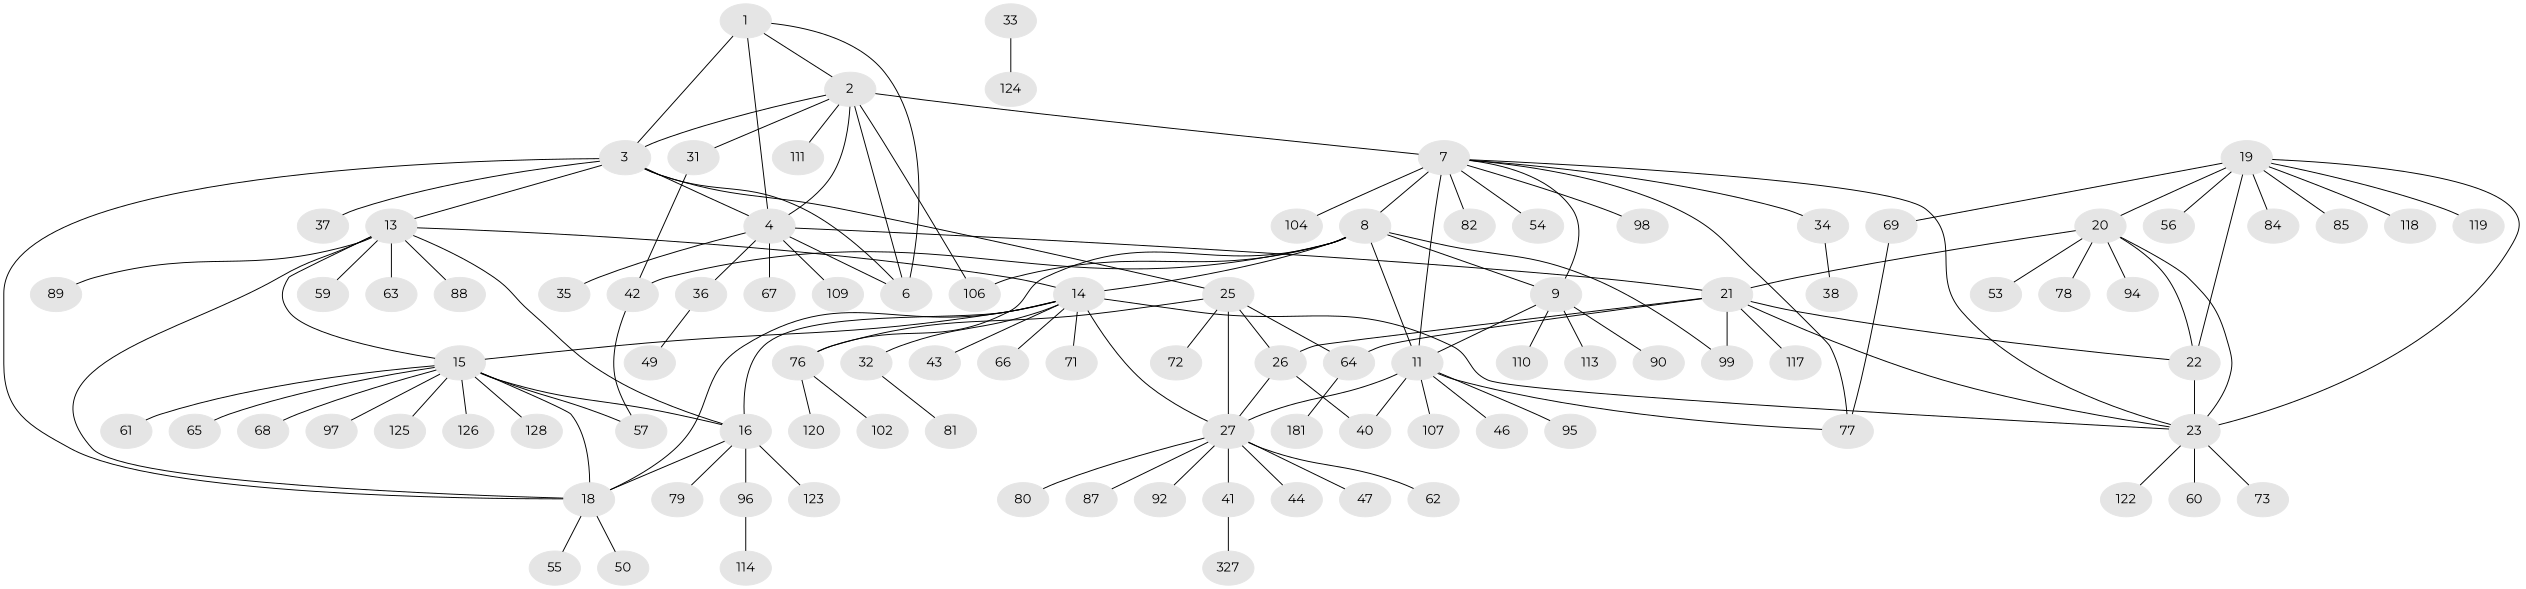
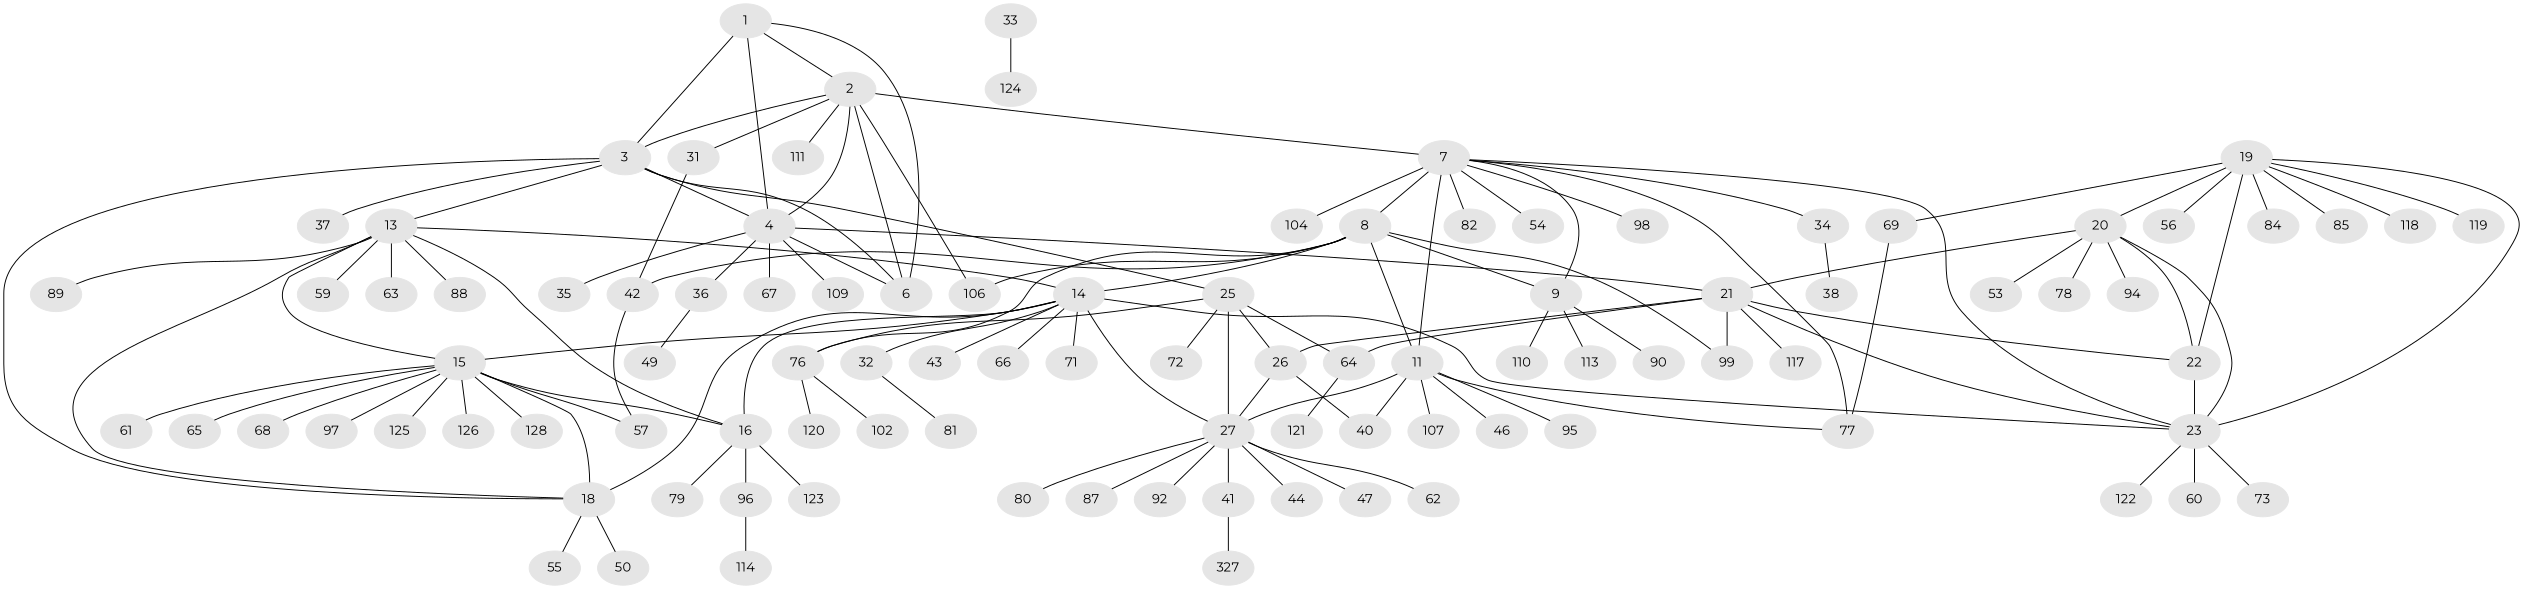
edge "9" -- "11": removed
node "181": label "181" -> "121"
edge "16" -- "18": removed
